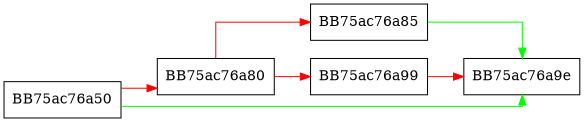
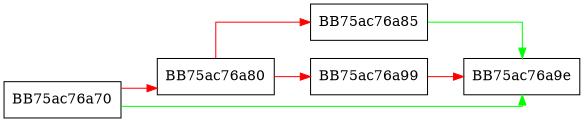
node "BB75ac76a50": label "BB75ac76a50" -> "BB75ac76a70"
